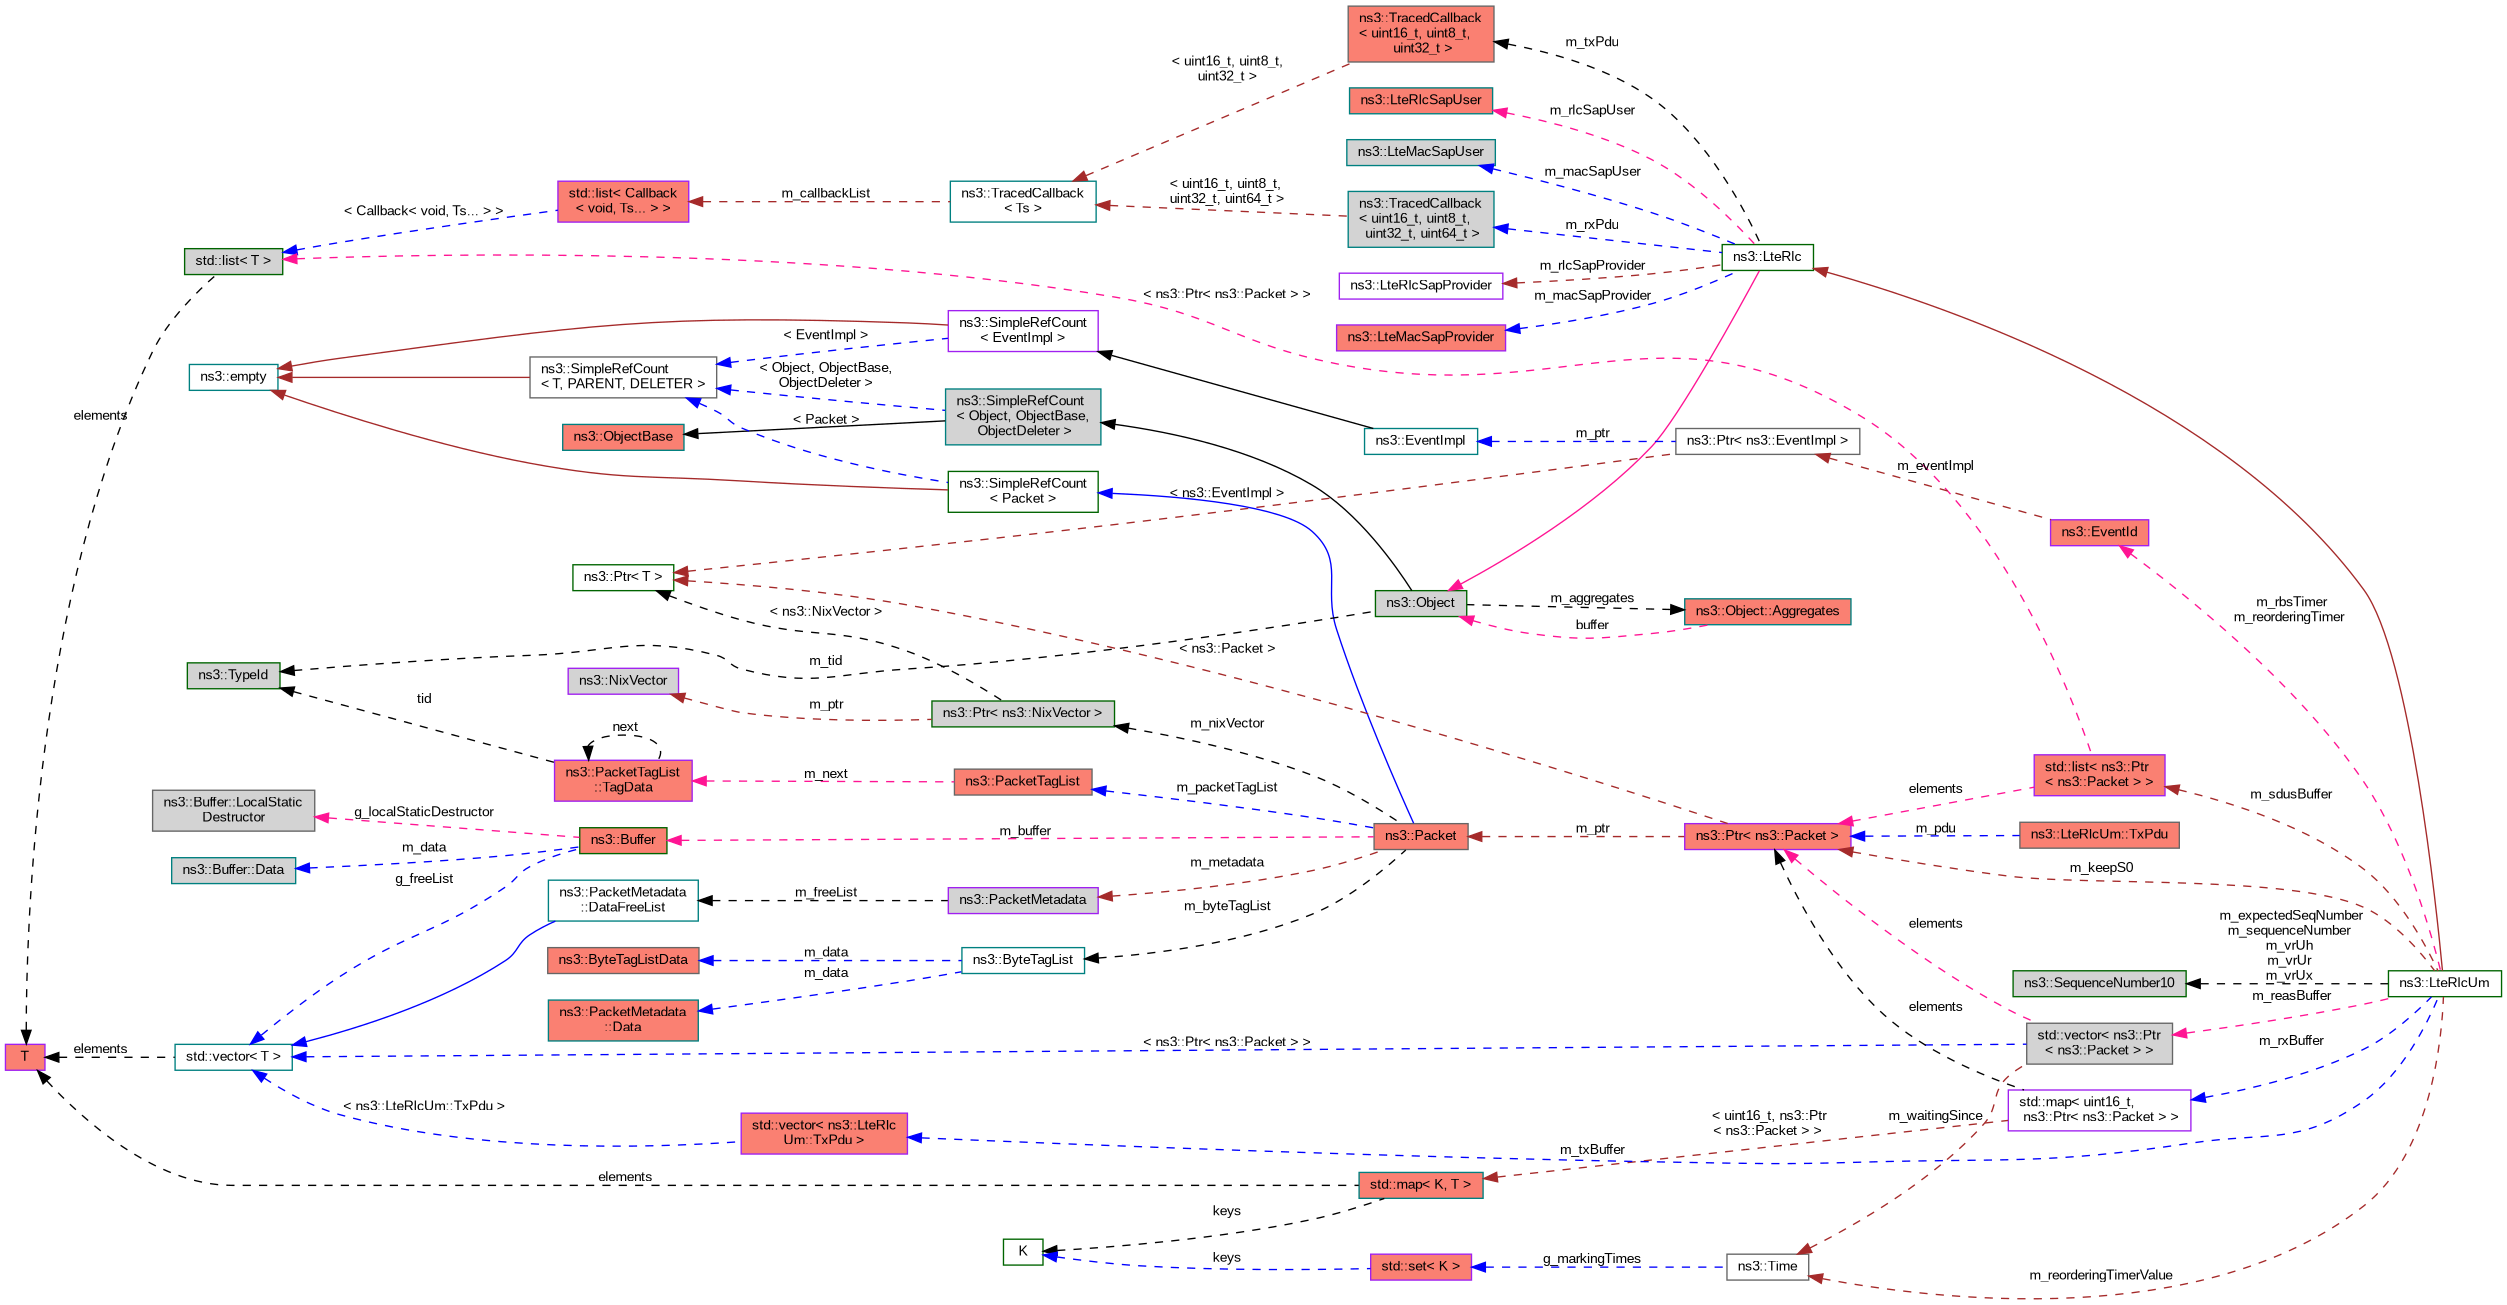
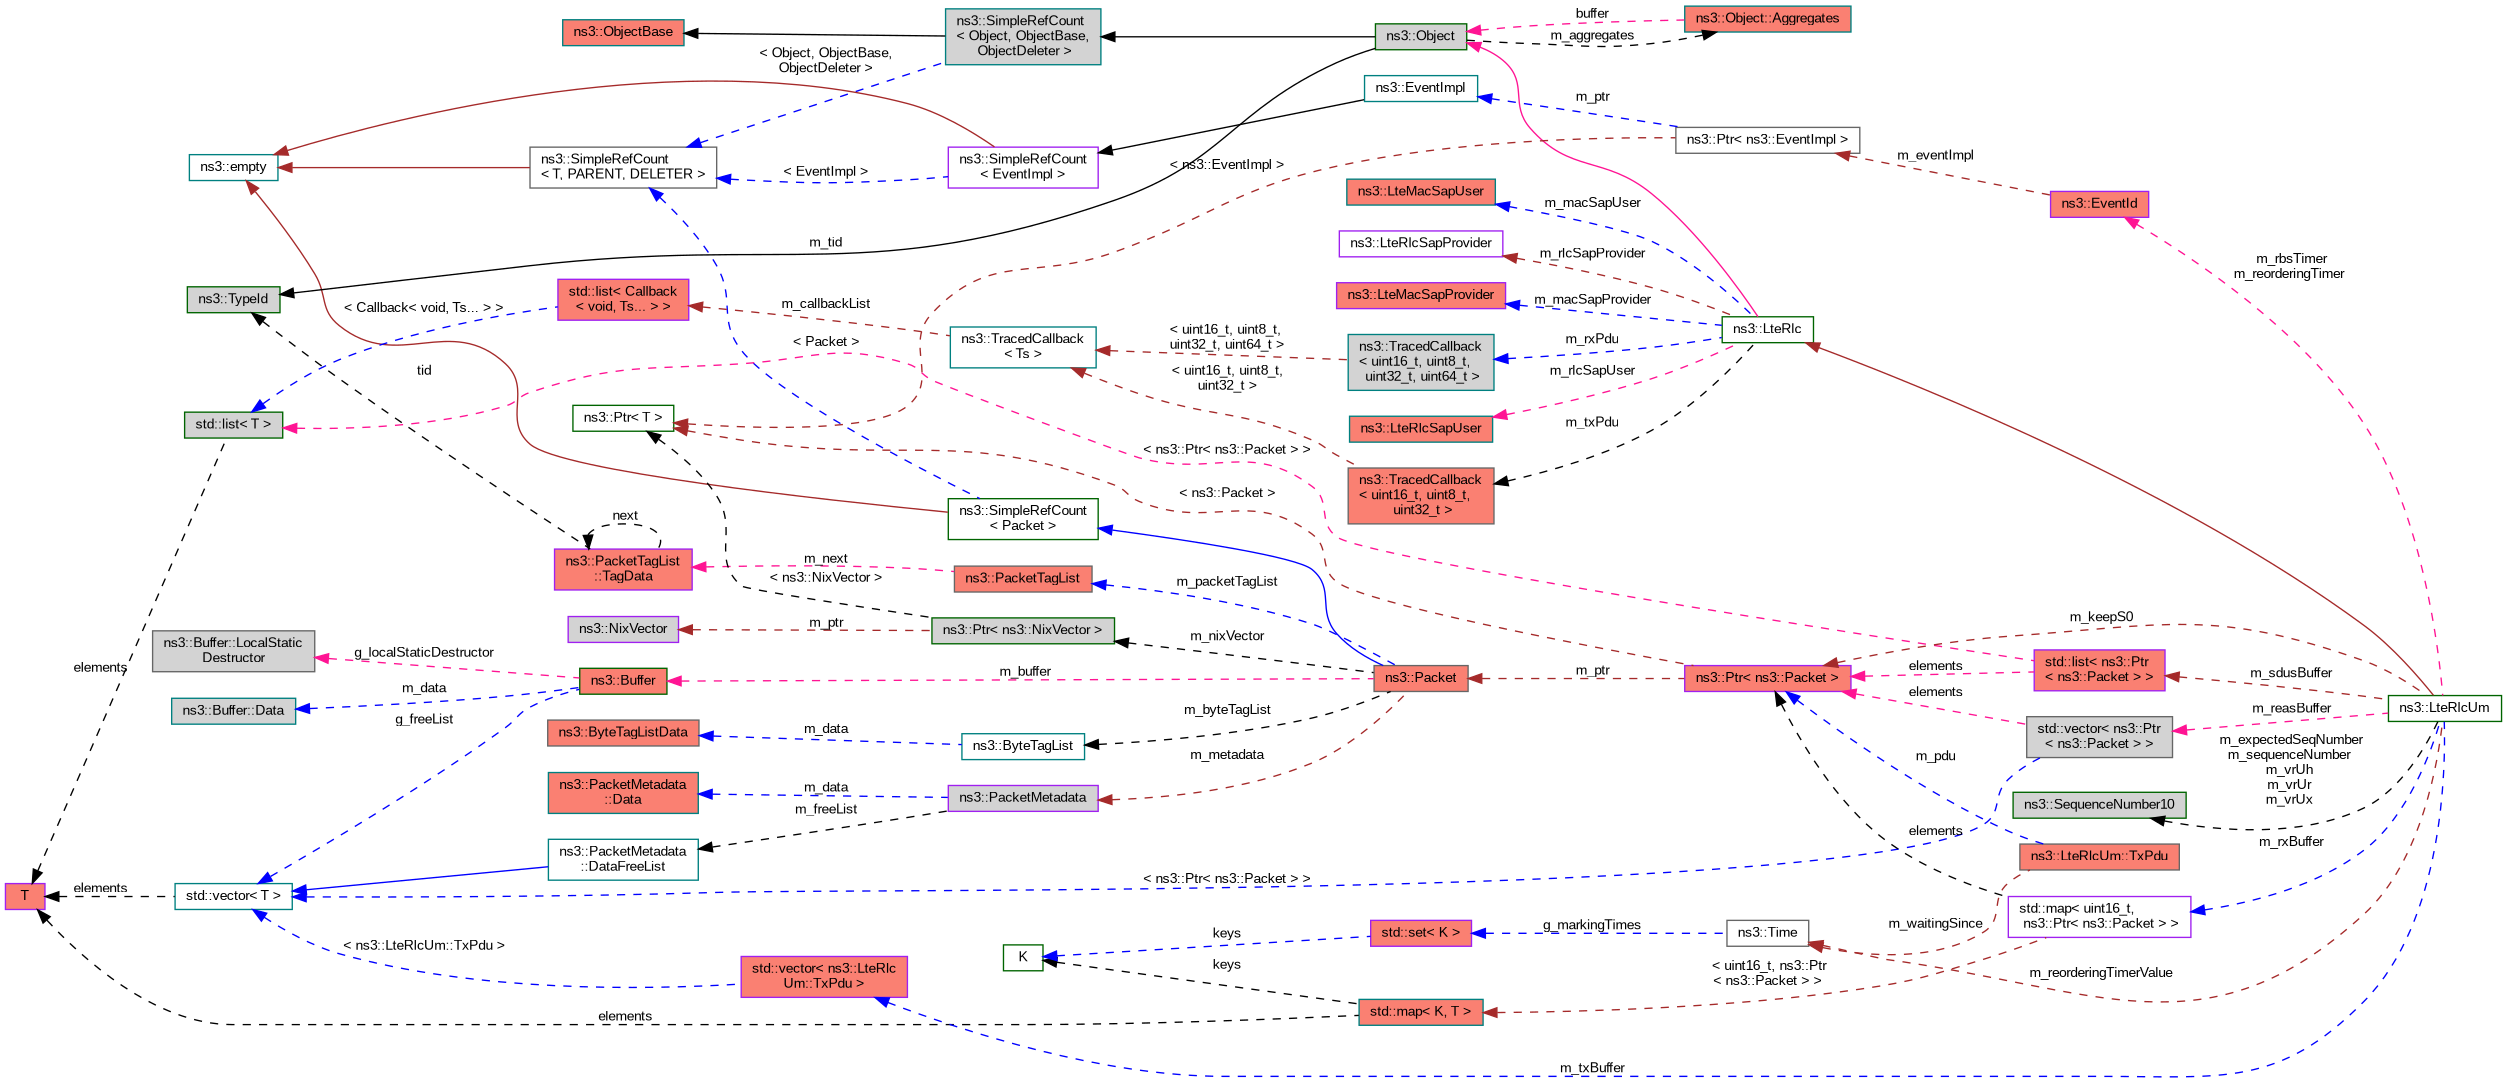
node "ns3::LteMacSapUser": fillcolor lightgrey -> salmon
edge "ns3::Object" -> "ns3::TypeId": style dashed -> solid
edge "ns3::ByteTagList" -> "ns3::PacketMetadata ::Data": now "ns3::PacketMetadata" -> "ns3::PacketMetadata ::Data"
edge "std::vector< ns3::Ptr < ns3::Packet > >" -> "ns3::Time": now "ns3::LteRlcUm::TxPdu" -> "ns3::Time"
